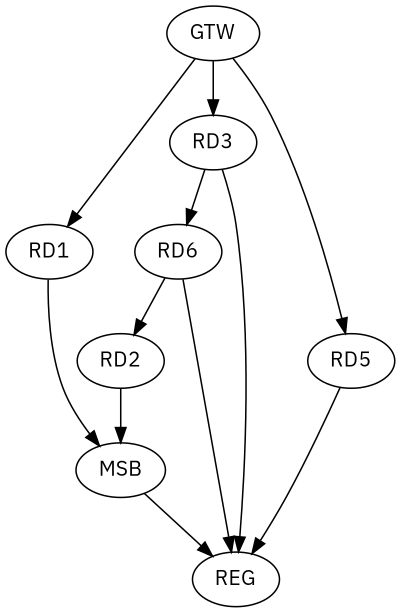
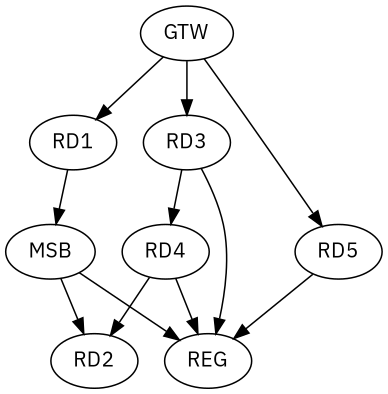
node "RD6": label "RD6" -> "RD4"
edge "RD2" -> "MSB": reversed
